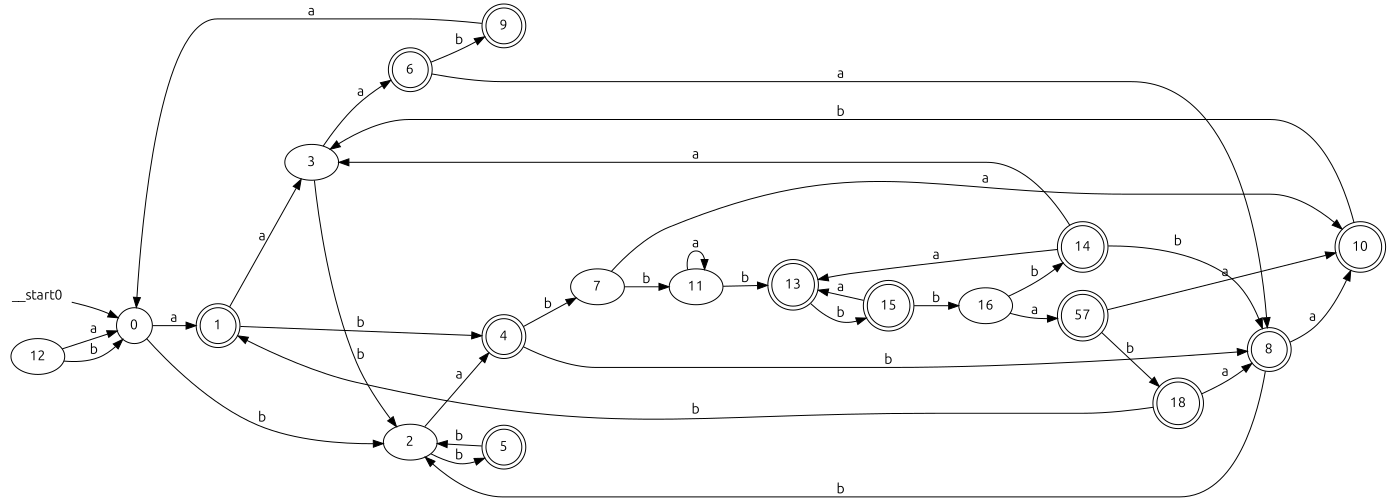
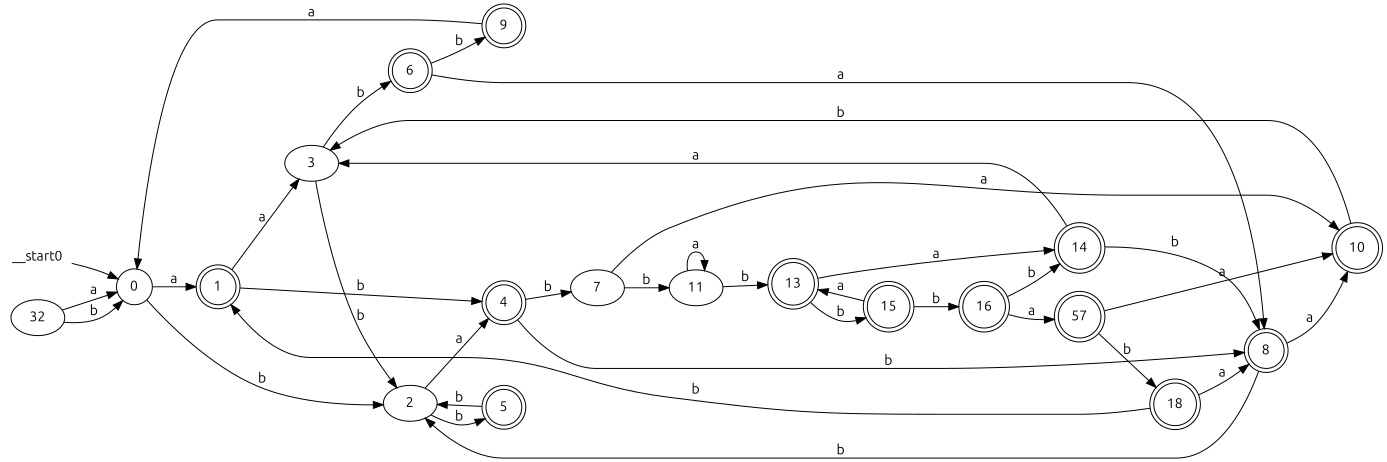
edge "3" -> "6": label "a" -> "b"
edge "14" -> "13": reversed
node "16": shape ellipse -> doublecircle
node "12": label "12" -> "32"
